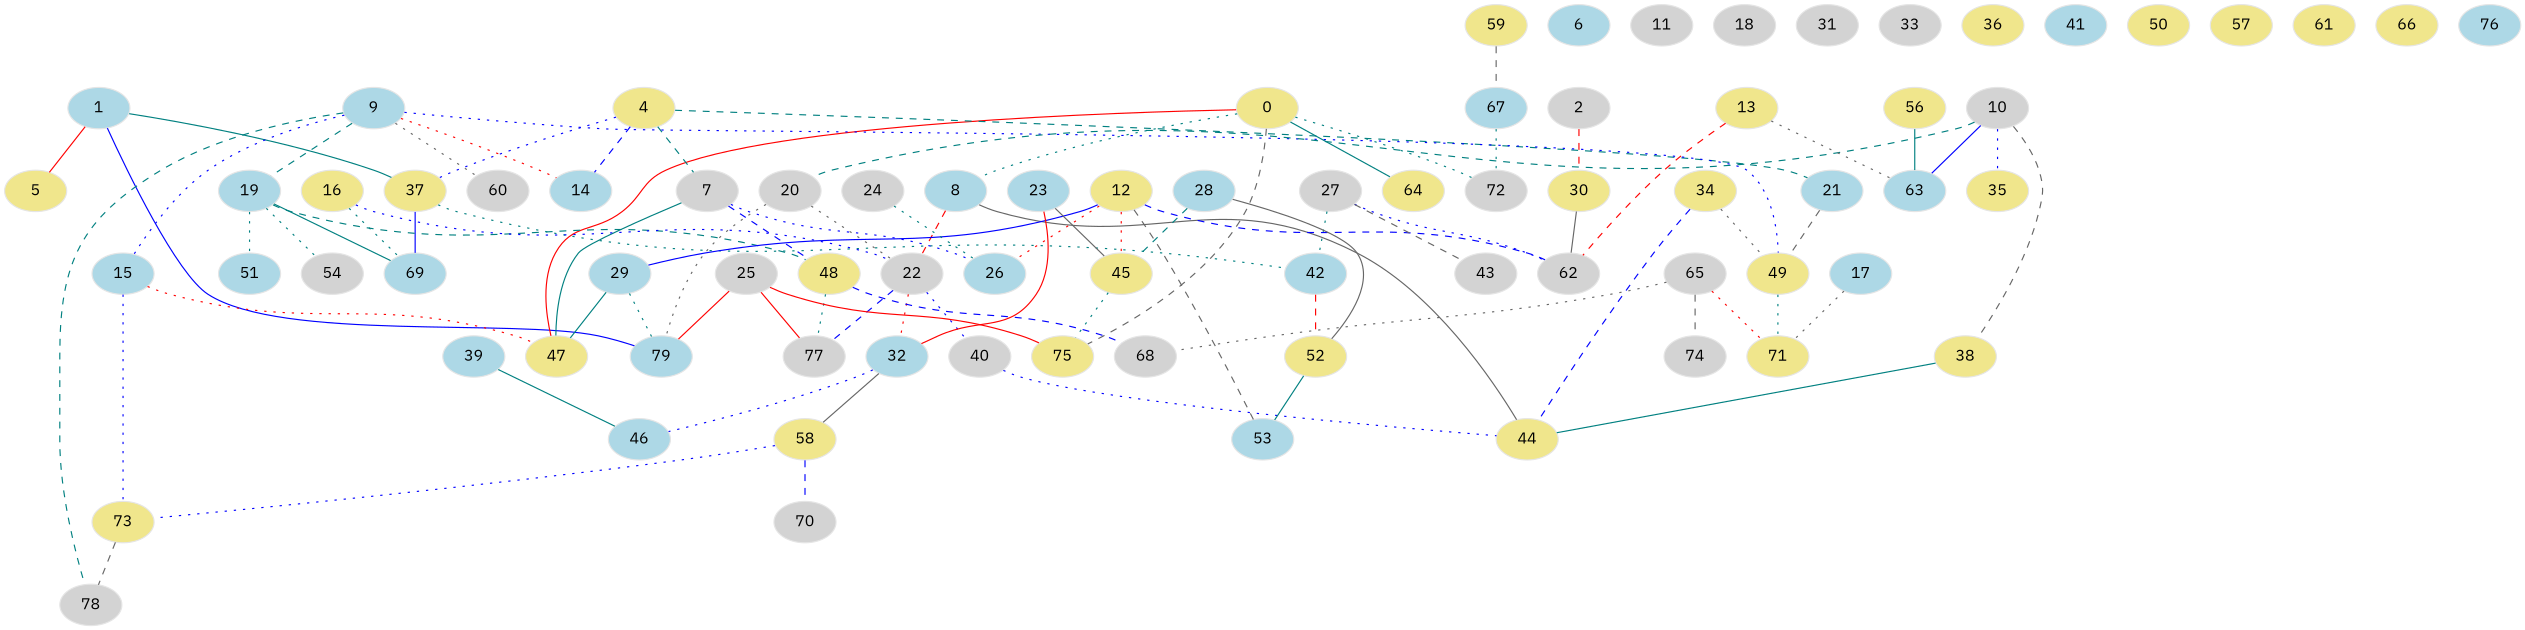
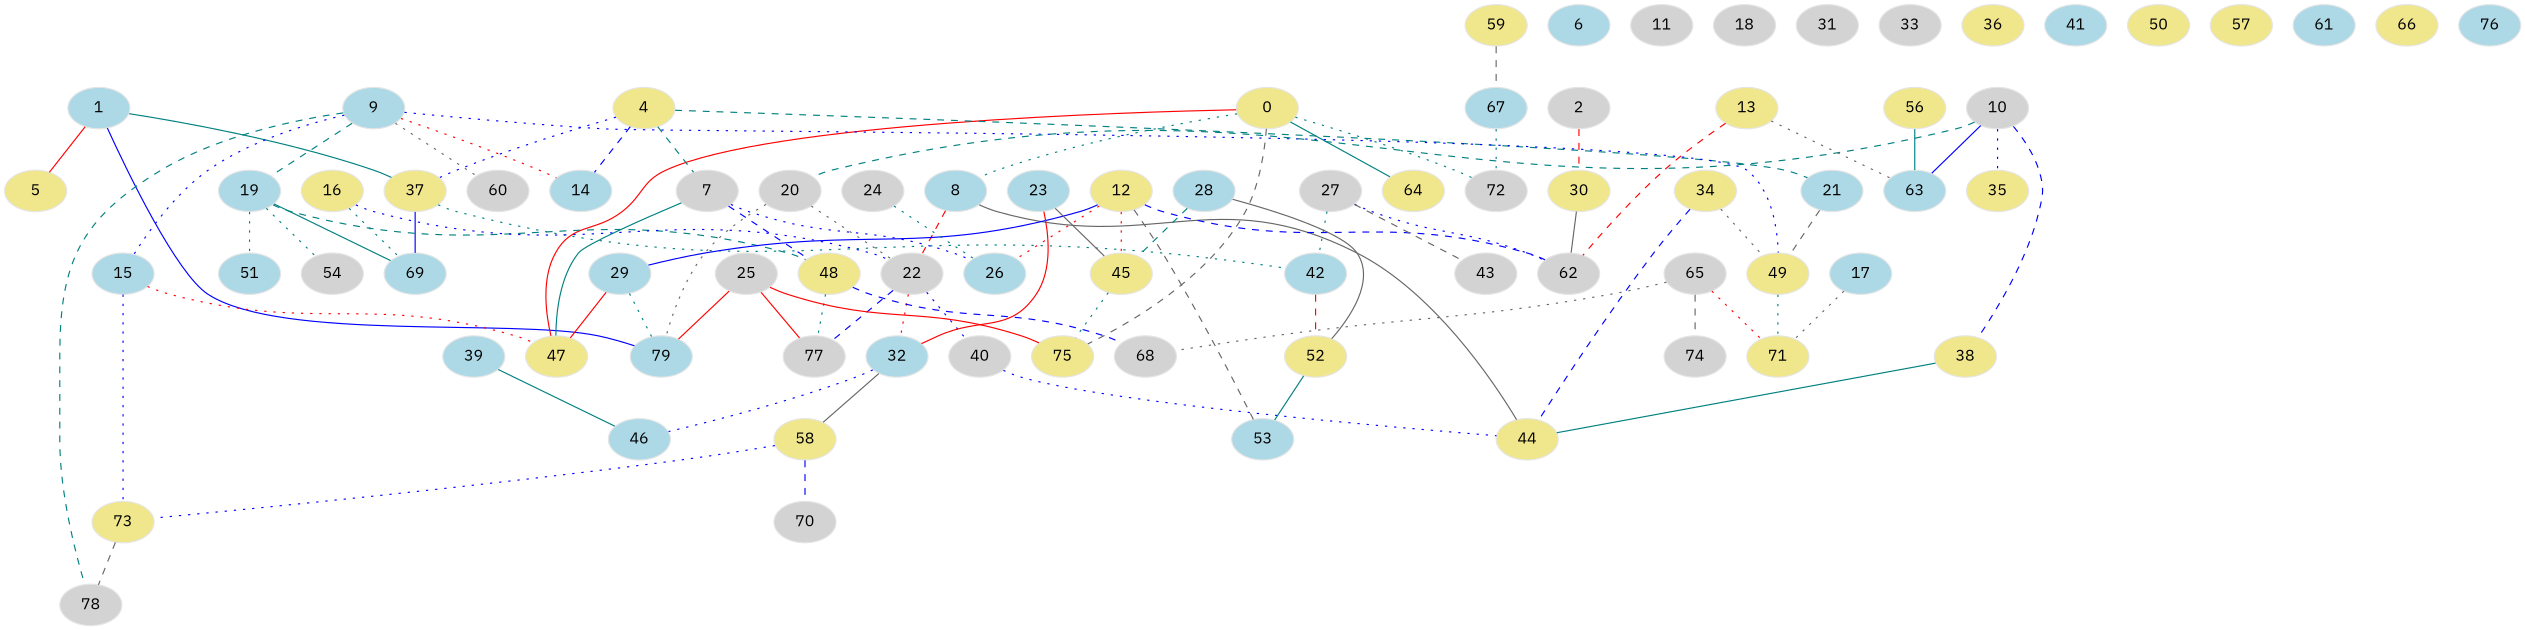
node "61": fillcolor khaki -> lightblue
edge "10" -- "38": color gray40 -> blue
edge "29" -- "47": color teal -> red
